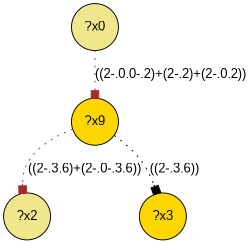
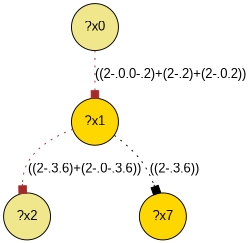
node "?x9": label "?x9" -> "?x1"
node "?x3": label "?x3" -> "?x7"
